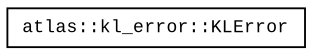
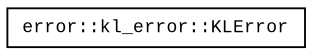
node "atlas::kl_error::KLError": label "atlas::kl_error::KLError" -> "error::kl_error::KLError"
